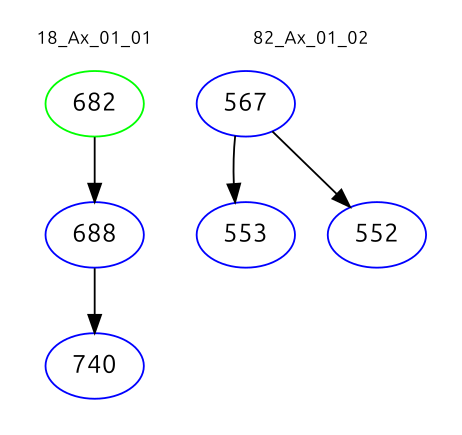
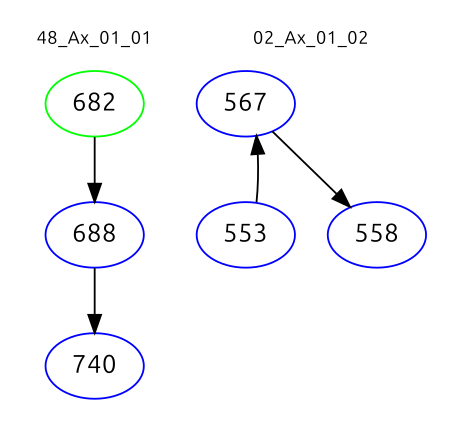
cluster "18_Ax_01_01": label "18_Ax_01_01" -> "48_Ax_01_01"
cluster "82_Ax_01_02": label "82_Ax_01_02" -> "02_Ax_01_02"
edge "567" -> "553": reversed
node "552": label "552" -> "558"
